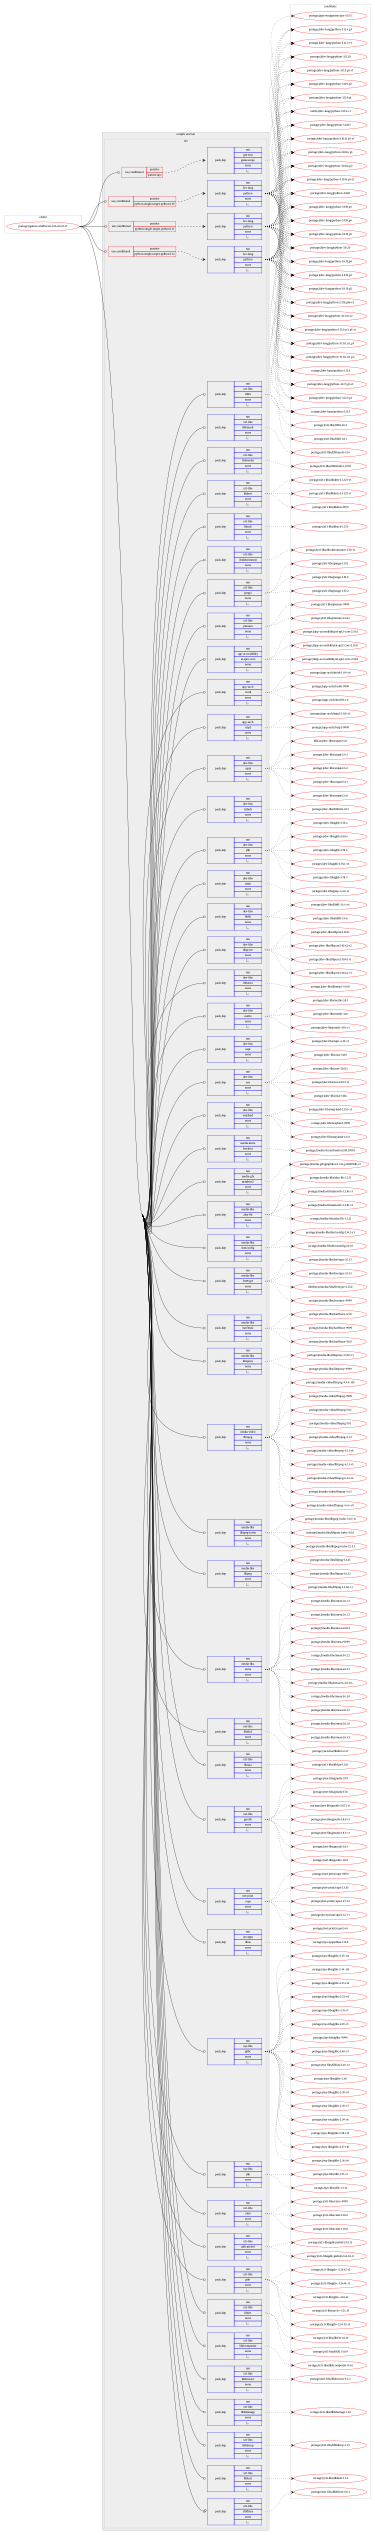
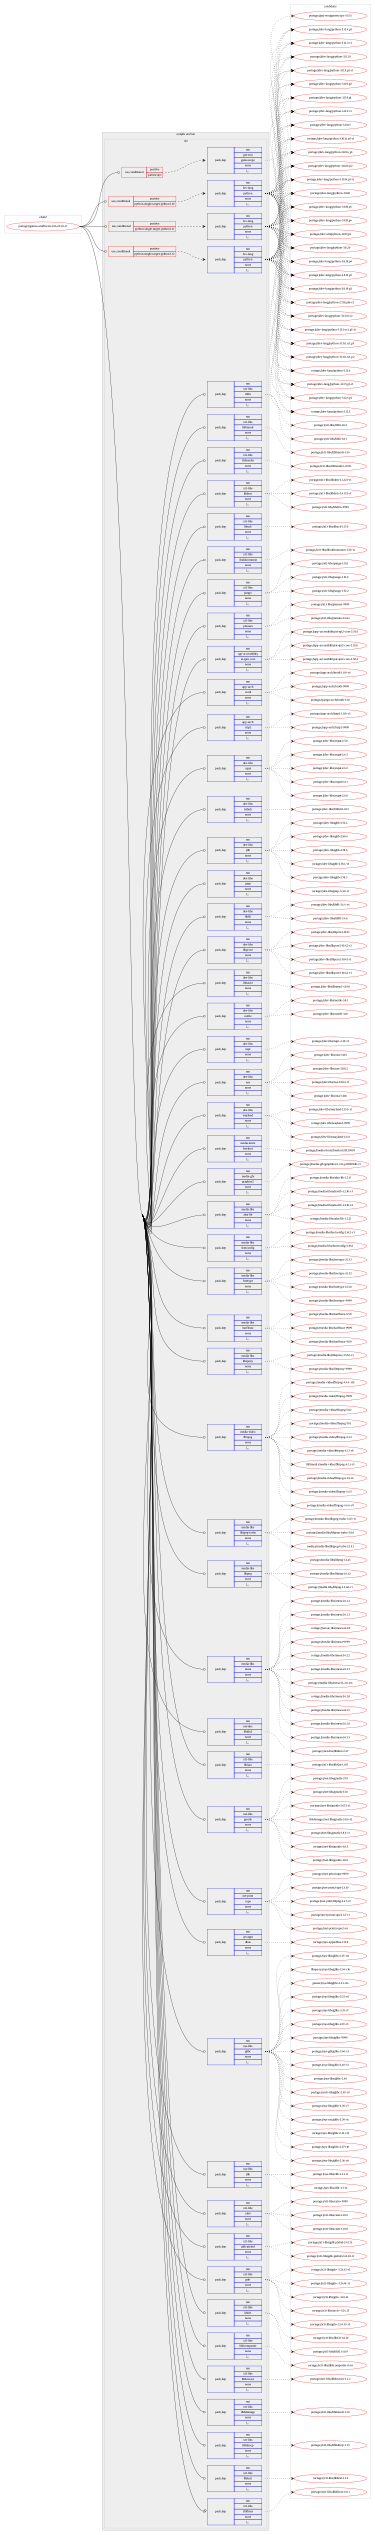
node "nettle://dev-lang/python-3.11.9-r1": label "nettle://dev-lang/python-3.11.9-r1" -> "portage://dev-lang/python-3.11.9-r1"
node "portage://dev-lang/python-3.9.19_p3": label "portage://dev-lang/python-3.9.19_p3" -> "portage://dev-util/python-3.9.19_p3"
node "portage://x11-libs/libdrm-1999": label "portage://x11-libs/libdrm-1999" -> "portage://x11-libs/libdrm-9999"
node "portage://bzip-accessibility/at-spi2-core-2.50.2": label "portage://bzip-accessibility/at-spi2-core-2.50.2" -> "portage://app-accessibility/at-spi2-core-2.50.2"
node "portage://app-arch/brotli-1.1.0": label "portage://app-arch/brotli-1.1.0" -> "portage://pango-arch/brotli-1.1.0"
node "libXau://dev-libs/expat-2.5.0": label "libXau://dev-libs/expat-2.5.0" -> "portage://dev-libs/expat-2.5.0"
node "portage://dev-libs/nettle-3.9.1-r1": removed
node "portage://media-libs/fontconfig-2.15.0": label "portage://media-libs/fontconfig-2.15.0" -> "portage://media-libs/fontconfig-2.15.8"
node "libXfixes://media-libs/freetype-2.13.0": label "libXfixes://media-libs/freetype-2.13.0" -> "portage://media-libs/freetype-2.13.0"
node "portage://media-video/ffmpeg-6.1.1-r5": label "portage://media-video/ffmpeg-6.1.1-r5" -> "libXrandr://media-video/ffmpeg-6.1.1-r5"
node "portage://media-libs/libjpeg-turbo-2.1.5.1": label "portage://media-libs/libjpeg-turbo-2.1.5.1" -> "media://media-libs/libjpeg-turbo-2.1.5.1"
node "portage://media-libs/mesa-24.0.9": label "portage://media-libs/mesa-24.0.9" -> "portage://heroic-libs/mesa-24.0.9"
node "portage://net-libs/gnutls-3.8.6-r1": label "portage://net-libs/gnutls-3.8.6-r1" -> "libXdamage://net-libs/gnutls-3.8.6-r1"
node "portage://net-libs/gnutls-3.8.3": label "portage://net-libs/gnutls-3.8.3" -> "portage://net-libs/gnutls-4.8.3"
node "portage://net-print/cups-2.4.7-r2": label "portage://net-print/cups-2.4.7-r2" -> "portage://net-print/libpng-2.4.7-r2"
node "portage://sys-libs/glibc-2.34-r14": label "portage://sys-libs/glibc-2.34-r14" -> "libepoxy://sys-libs/glibc-2.34-r14"
node "portage://sys-libs/glibc-2.33-r14": label "portage://sys-libs/glibc-2.33-r14" -> "games://sys-libs/glibc-2.33-r14"
node "portage://sys-libs/glibc-2.40-r3": label "portage://sys-libs/glibc-2.40-r3" -> "portage://sys-gdk/glibc-2.40-r3"
node "portage://sys-libs/libXau-2.40-r2": label "portage://sys-libs/libXau-2.40-r2" -> "portage://sys-libs/glibc-2.40-r2"
node "portage://sys-libs/glibc-2.39-r9": label "portage://sys-libs/glibc-2.39-r9" -> "portage://arch-libs/glibc-2.39-r9"
node "portage://sys-libs/glibc-2.38-r13": label "portage://sys-libs/glibc-2.38-r13" -> "portage://sys-libs/glibc-2.33-r13"
node "portage://sys-libs/zlib-1.7.1-r1": label "portage://sys-libs/zlib-1.7.1-r1" -> "portage://sys-libs/zlib-1.3.1-r1"
node "portage://x11-libs/libXdamage-1.1.6": label "portage://x11-libs/libXdamage-1.1.6" -> "portage://x11-libs/libXrandr-1.1.6"
